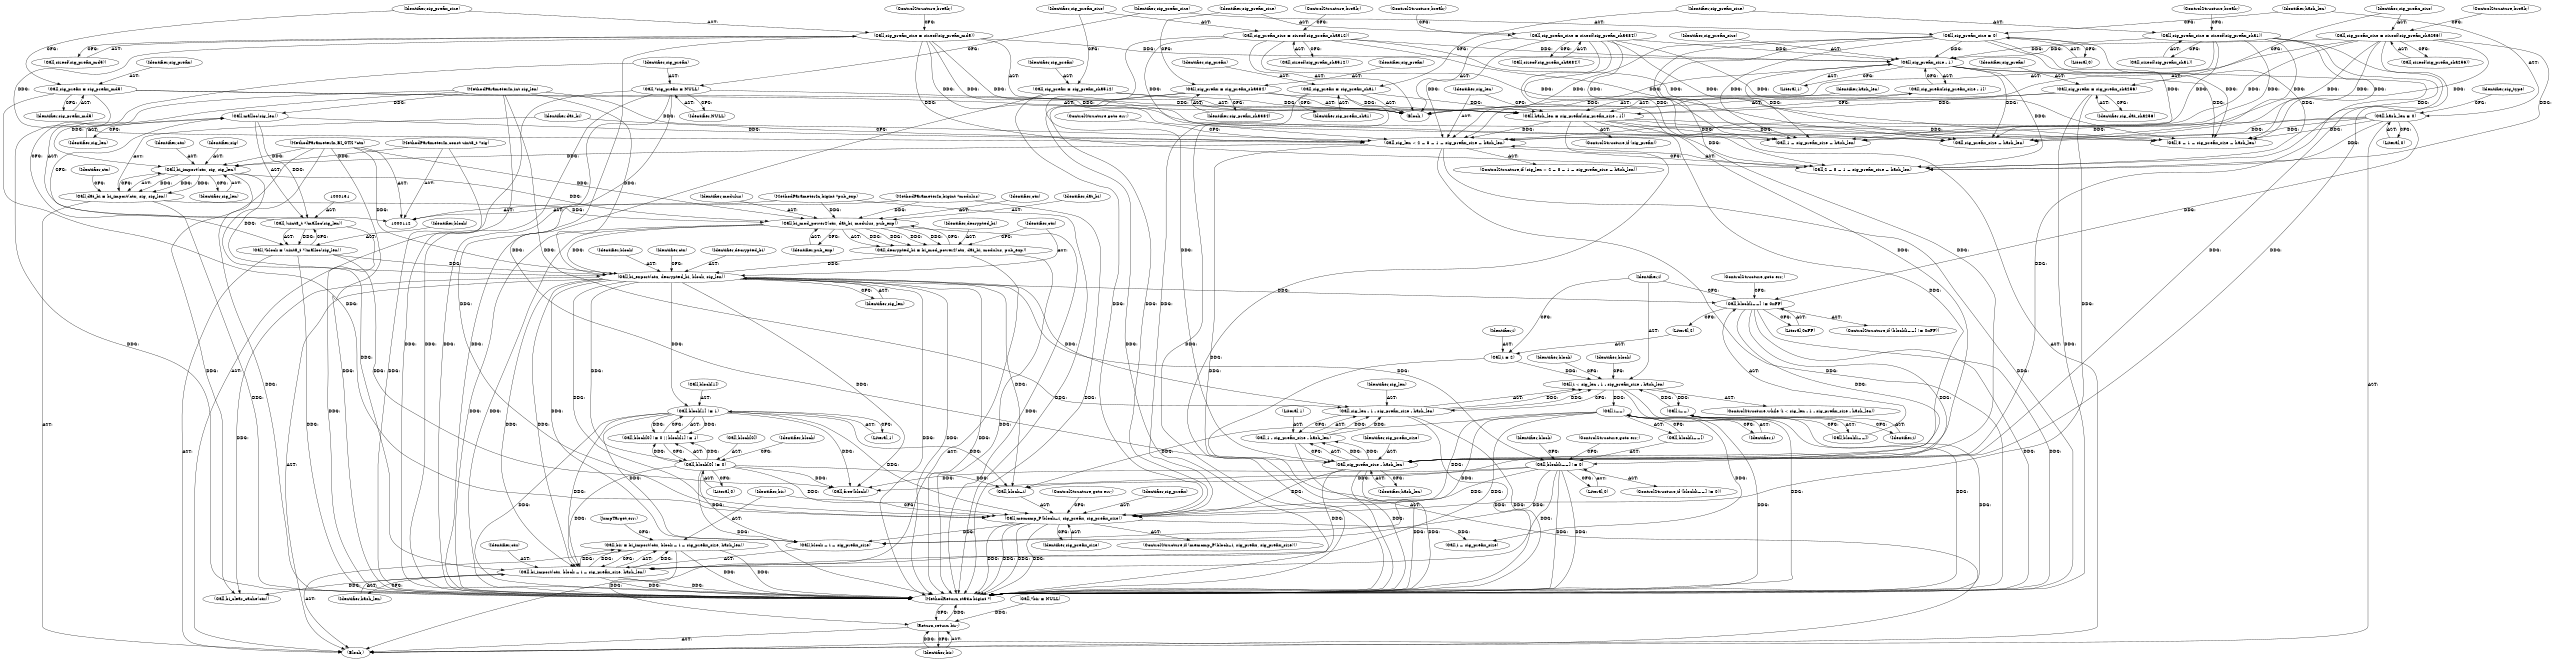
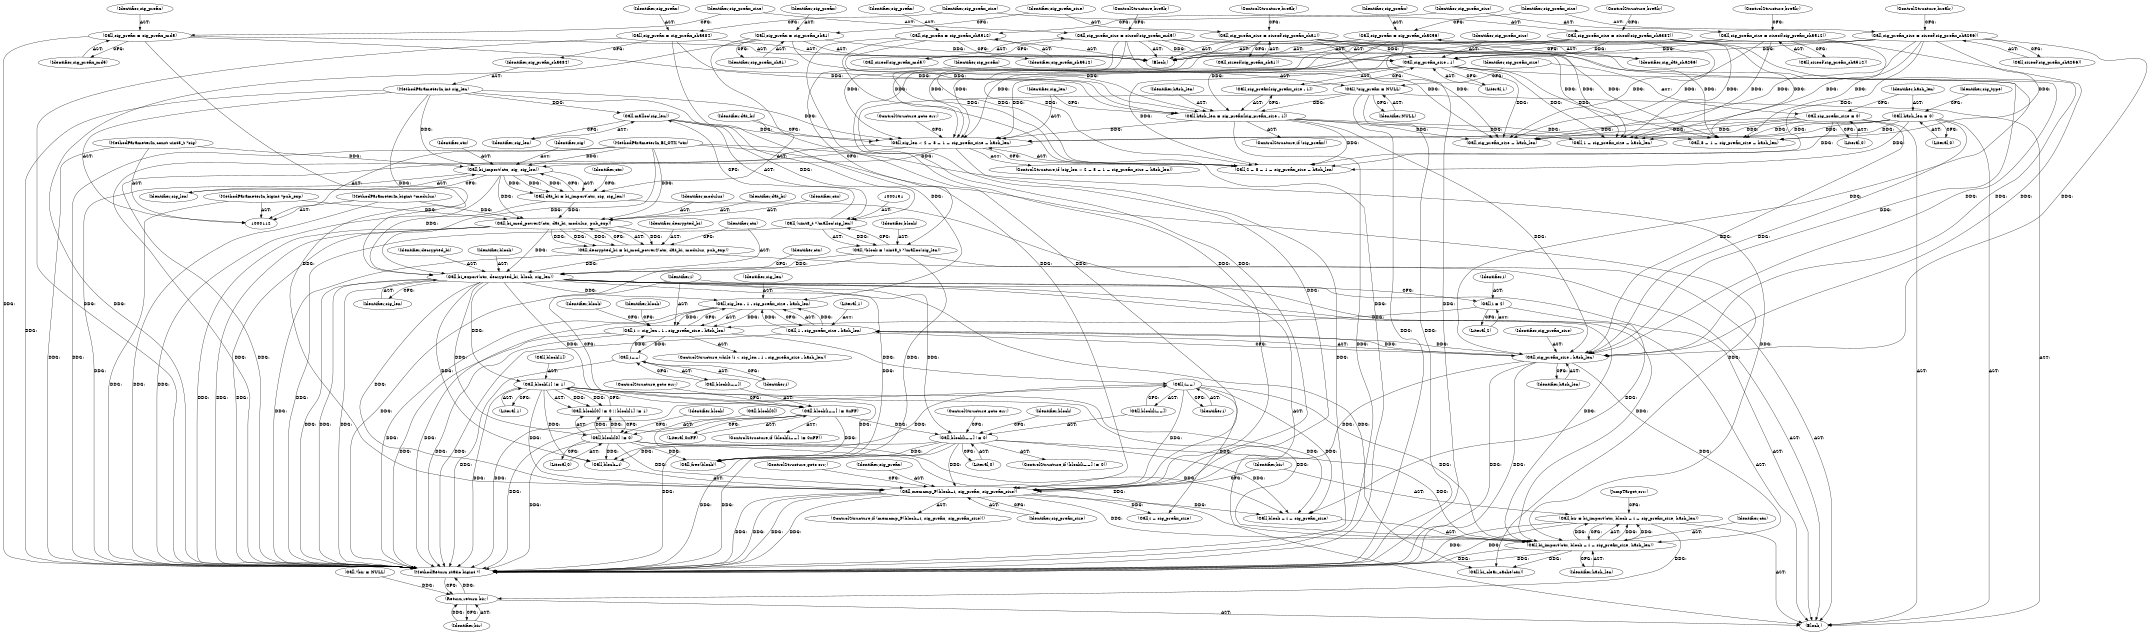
edge "(Call,sig_prefix_size = 0)" -> "(Call,sig_prefix_size - 1)": now "(Call,sig_prefix = sig_prefix_sha1)" -> "(Call,sig_prefix_size - 1)"
node "(Identifier,sig_prefix_sha512)": added
node "(Call,sizeof(sig_prefix_sha384))": removed
edge "(Identifier,sig_prefix_sha384)" -> "(Call,sig_prefix = sig_prefix_sha384)": now "(Identifier,sig_prefix_sha384)" -> "(MethodParameterIn,int sig_len)"
edge "(Call,hash_len = 0)" -> "(Call,block[i++] != 0xFF)": now "(Call,hash_len = 0)" -> "(Call,sig_prefix_size - hash_len)"
node "(Identifier,pub_exp)": removed
edge "(Call,block[i++] != 0xFF)" -> "(Literal,2)": now "(Call,i = 2)" -> "(Literal,2)"
edge "(Call,memcmp_P(block+i, sig_prefix, sig_prefix_size))" -> "(Call,bi_import(ctx, block + i + sig_prefix_size, hash_len))": added, label "DDG:"
